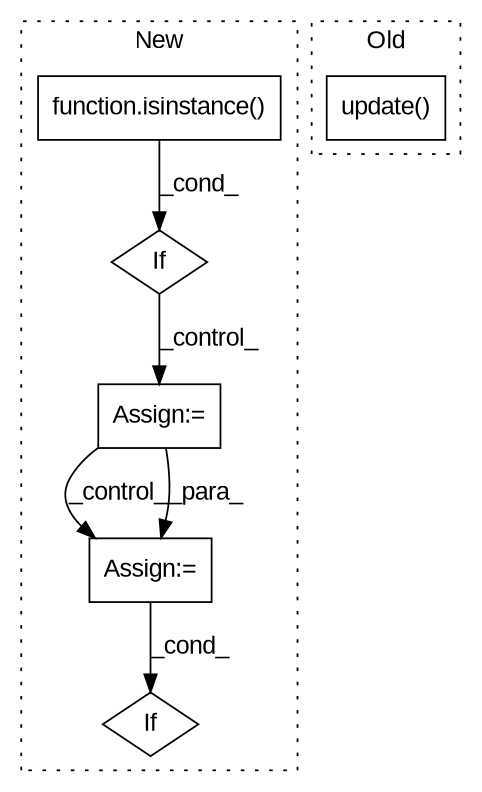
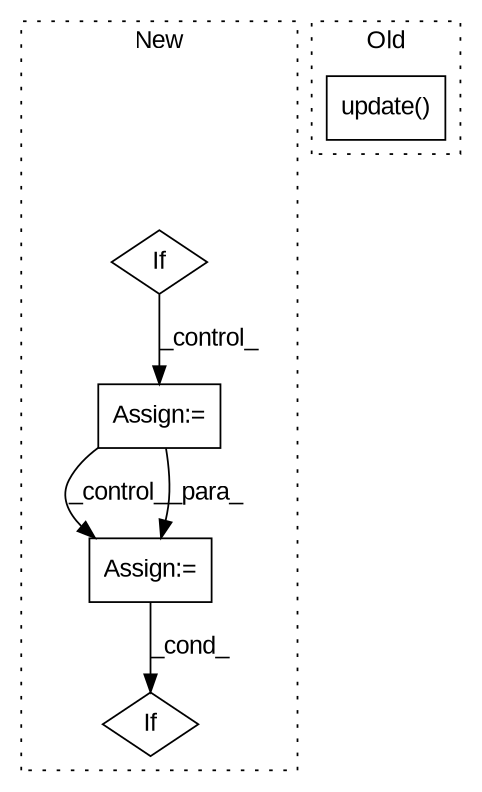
node "function.isinstance()": removed
